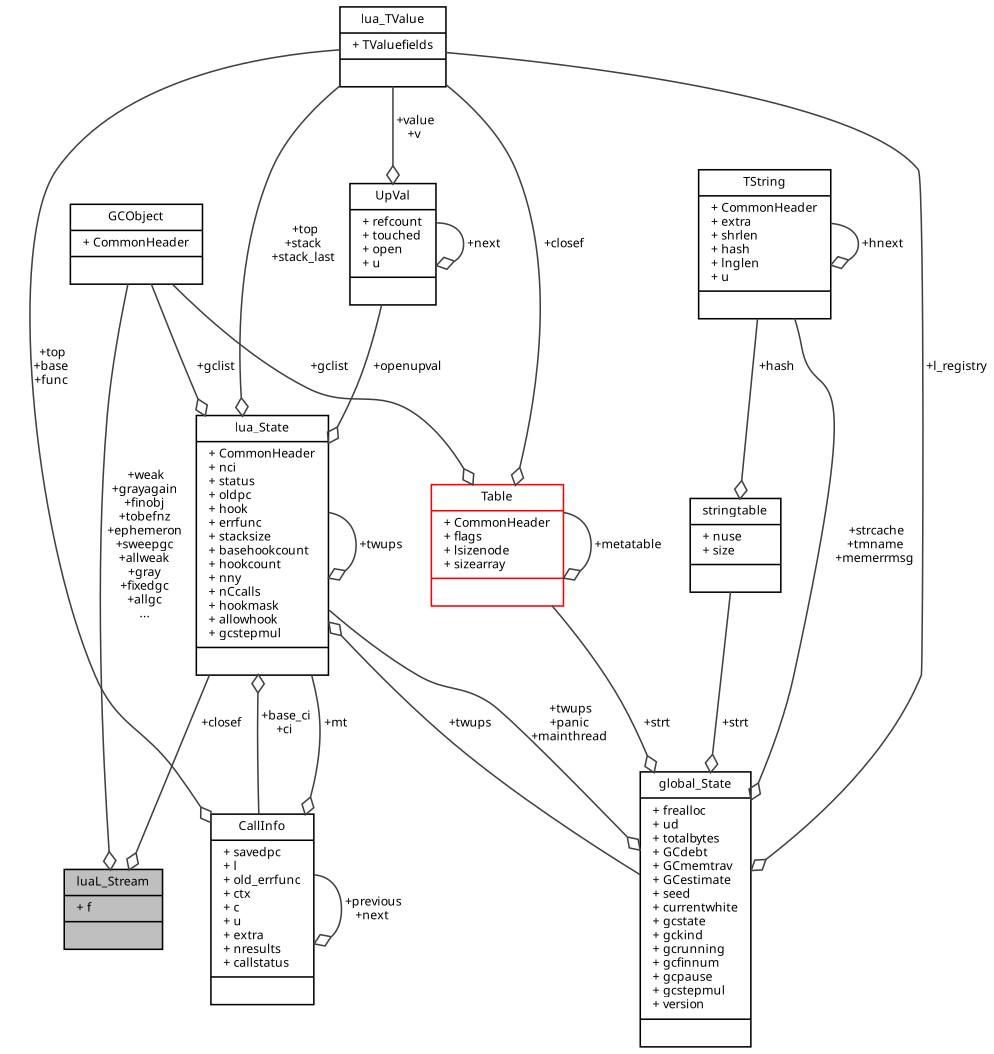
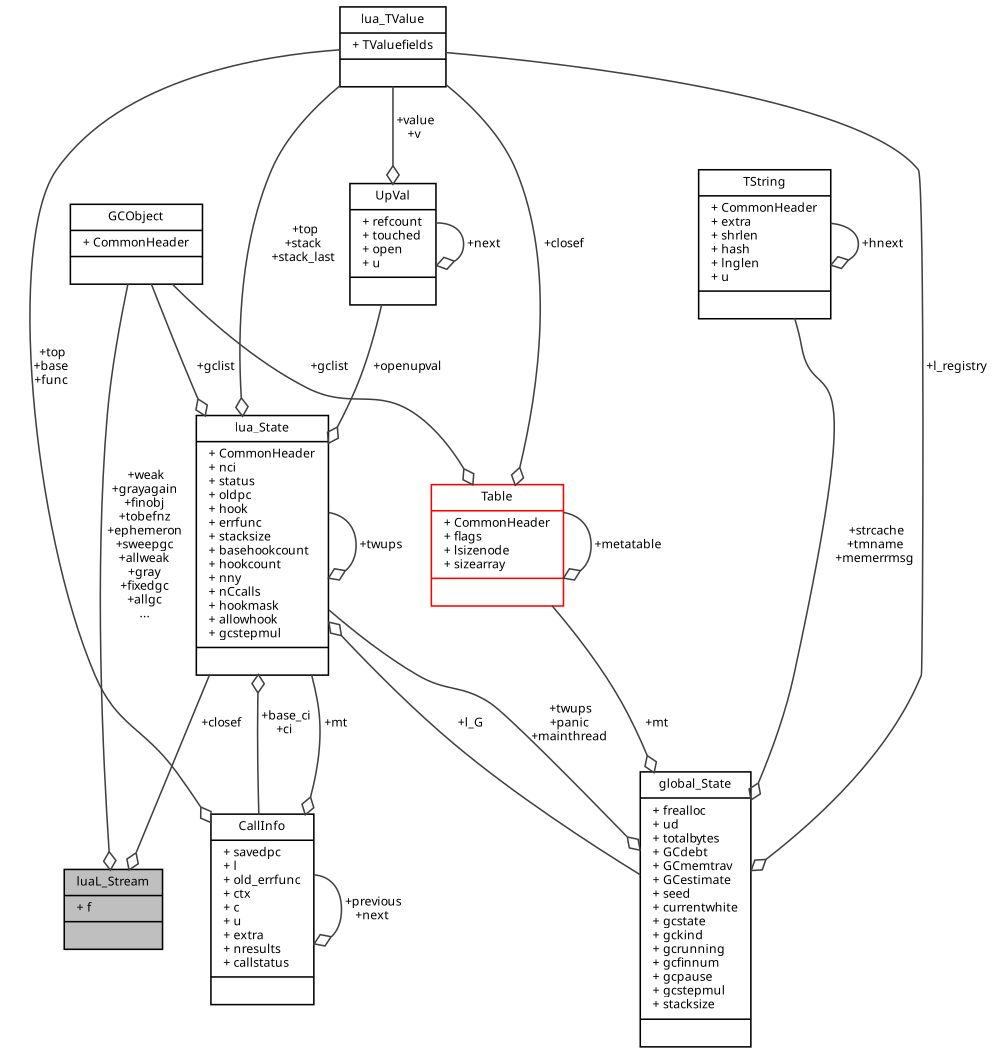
node "stringtable": removed
edge "global_State" -> "lua_State": label " +twups" -> " +l_G"
edge "Table" -> "global_State": label " +strt" -> " +mt"
node "global_State": text "+ version" -> "+ stacksize"
